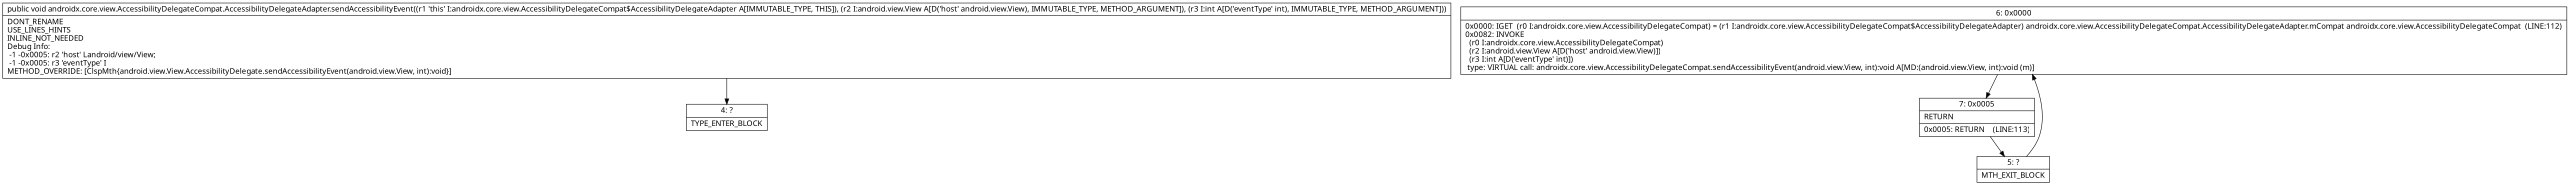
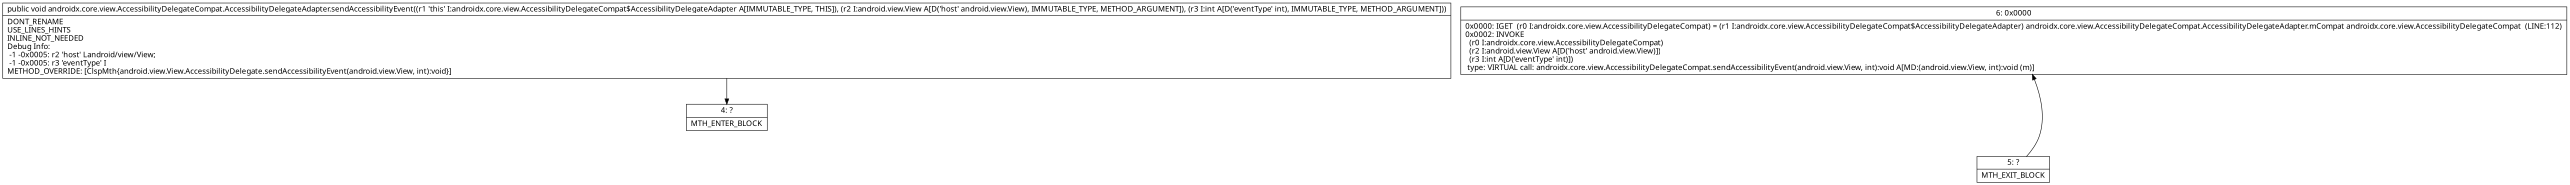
node "6: 0x0000": text "0x0082: INVOKE" -> "0x0002: INVOKE"
node "7: 0x0005": removed
node "4: ?": text "TYPE_ENTER_BLOCK" -> "MTH_ENTER_BLOCK"
